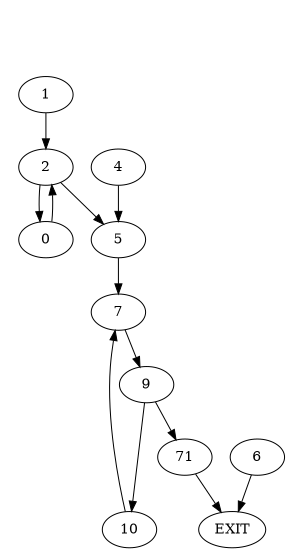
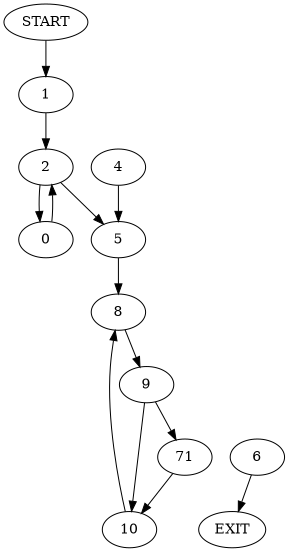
node "START": added
node "7": label "7" -> "8"
edge "71" -> "EXIT": now "71" -> "10"
